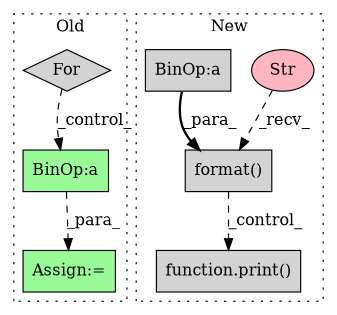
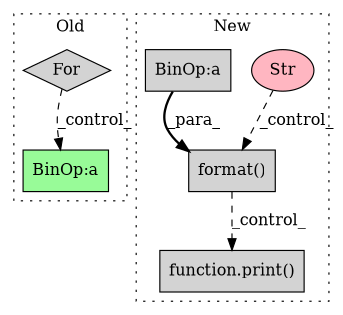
edge "Str" -> "format()": label "_recv_" -> "_control_"
node "Assign:=": removed
